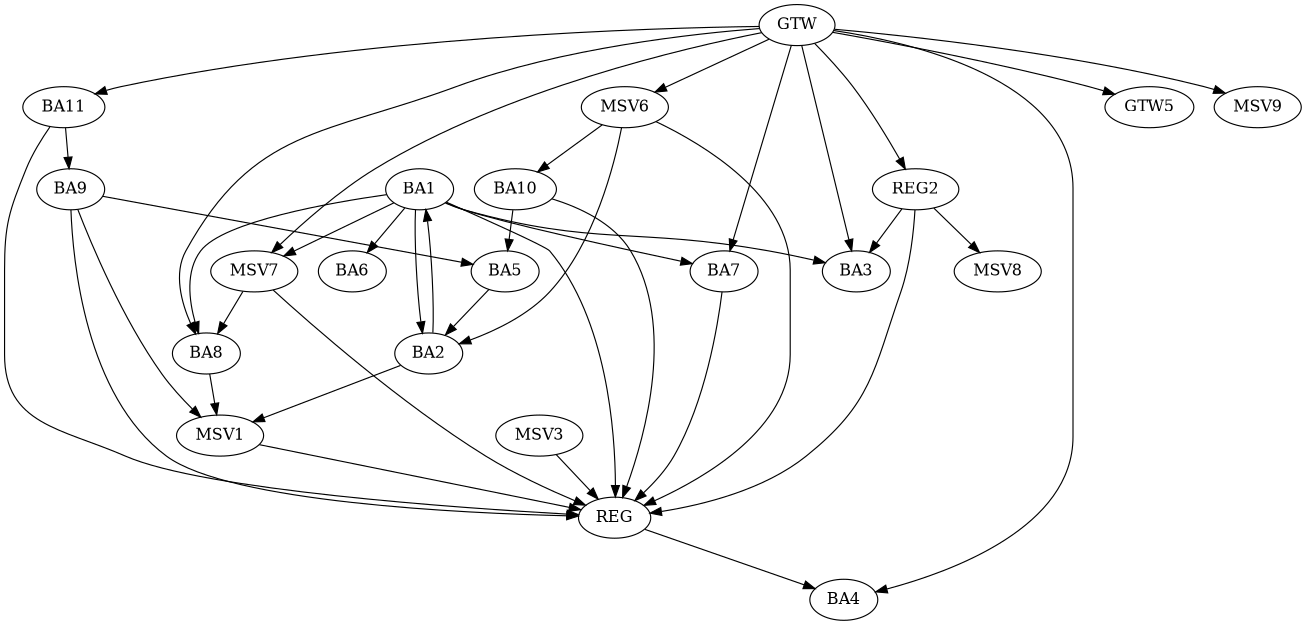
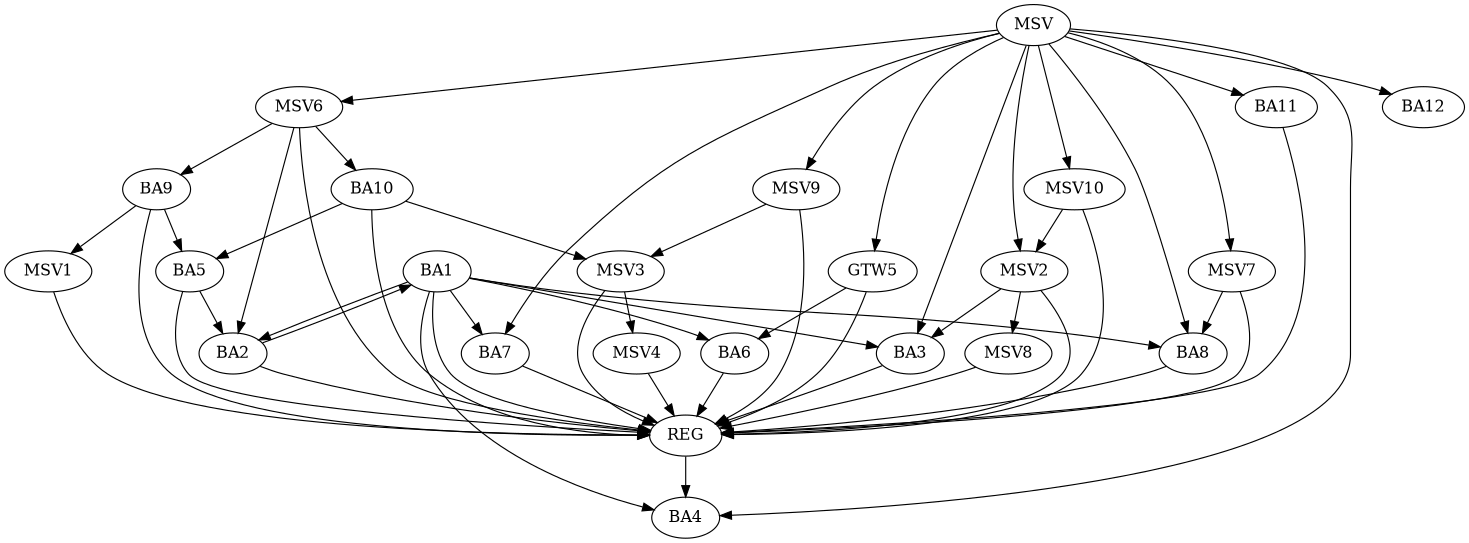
node "GTW": label "GTW" -> "MSV"
node "BA12": added
edge "BA11" -> "BA9": now "MSV6" -> "BA9"
node "REG2": label "REG2" -> "MSV2"
node "MSV10": added
edge "BA1" -> "MSV7": now "BA1" -> "BA4"
edge "BA10" -> "MSV3": added
edge "MSV9" -> "MSV3": added
edge "GTW5" -> "BA6": added
edge "MSV9" -> "REG": added
node "MSV4": added
edge "GTW5" -> "REG": added
edge "BA8" -> "MSV1": now "BA8" -> "REG"
edge "BA6" -> "REG": added
edge "BA2" -> "MSV1": now "BA2" -> "REG"
edge "BA3" -> "REG": added
edge "MSV8" -> "REG": added
edge "BA5" -> "REG": added
